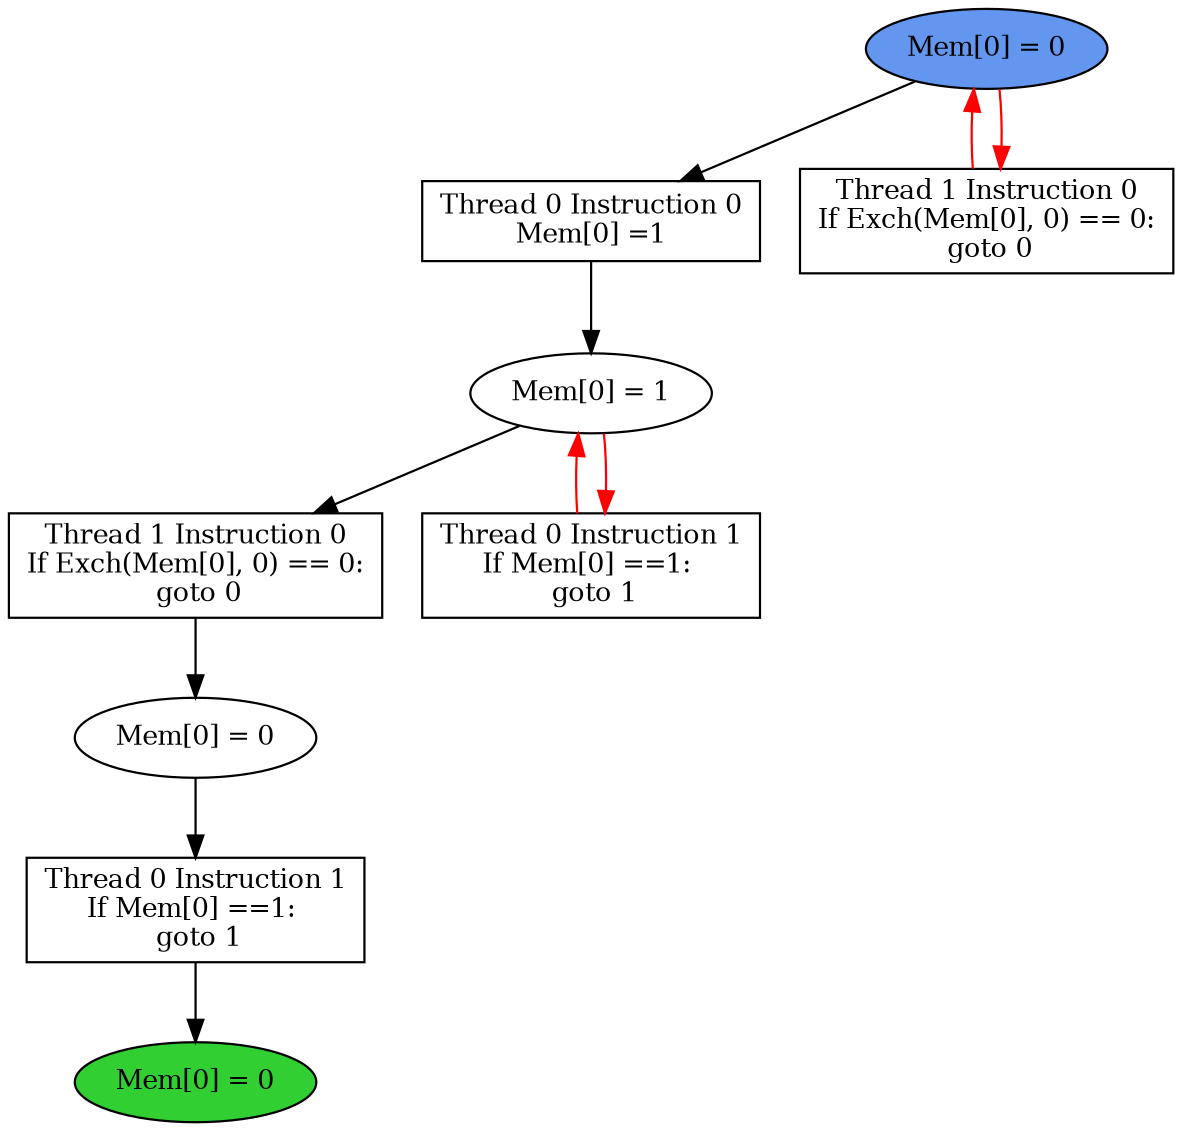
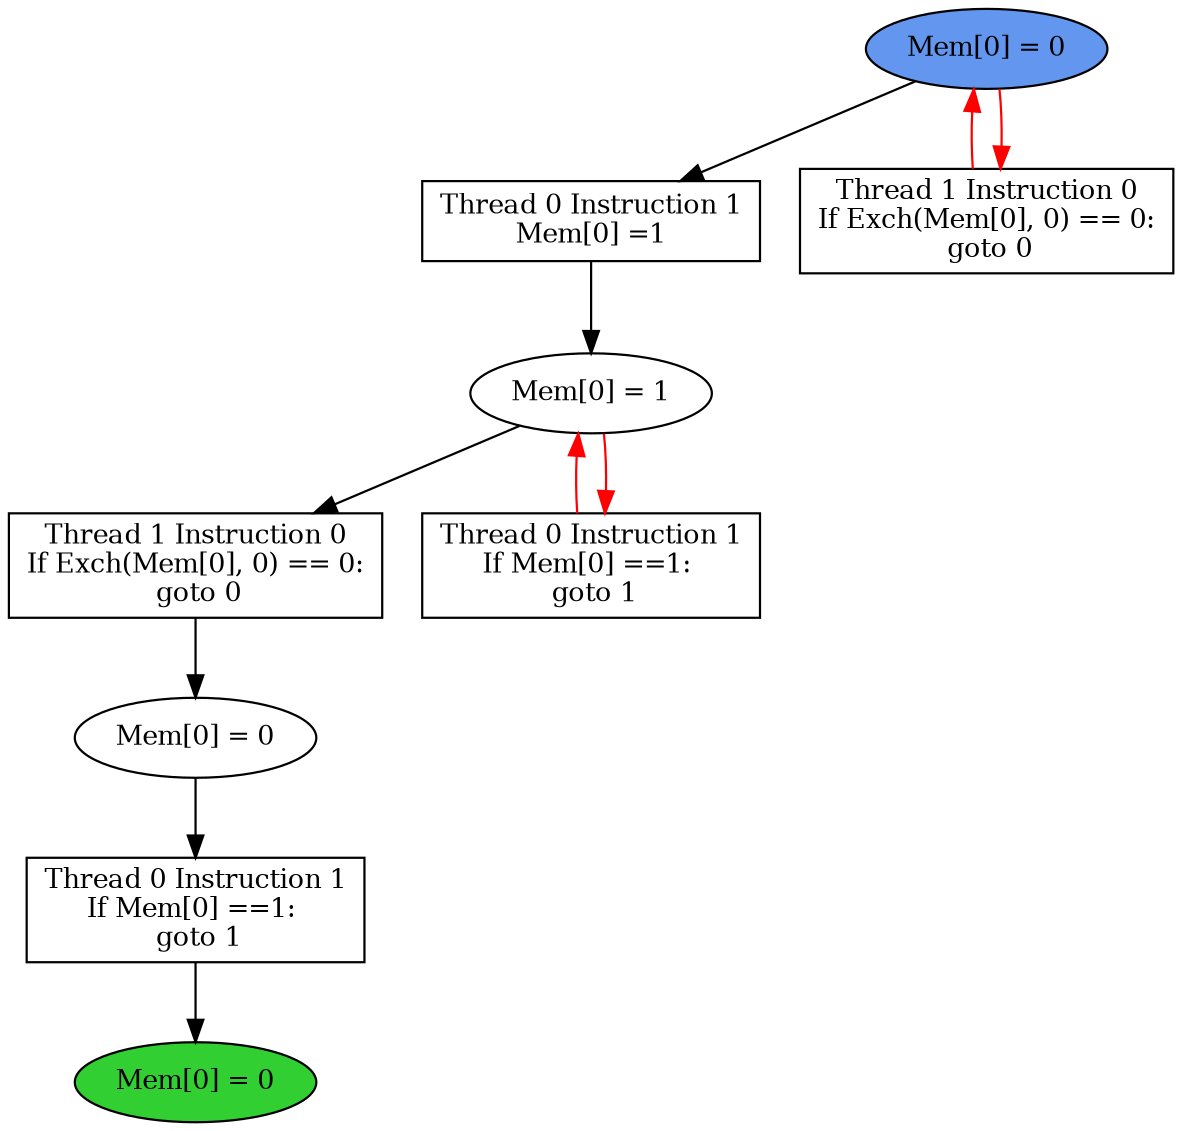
node "Thread 0 Instruction 0 Mem[0] =1": label "Thread 0 Instruction 0 Mem[0] =1" -> "Thread 0 Instruction 1 Mem[0] =1"
